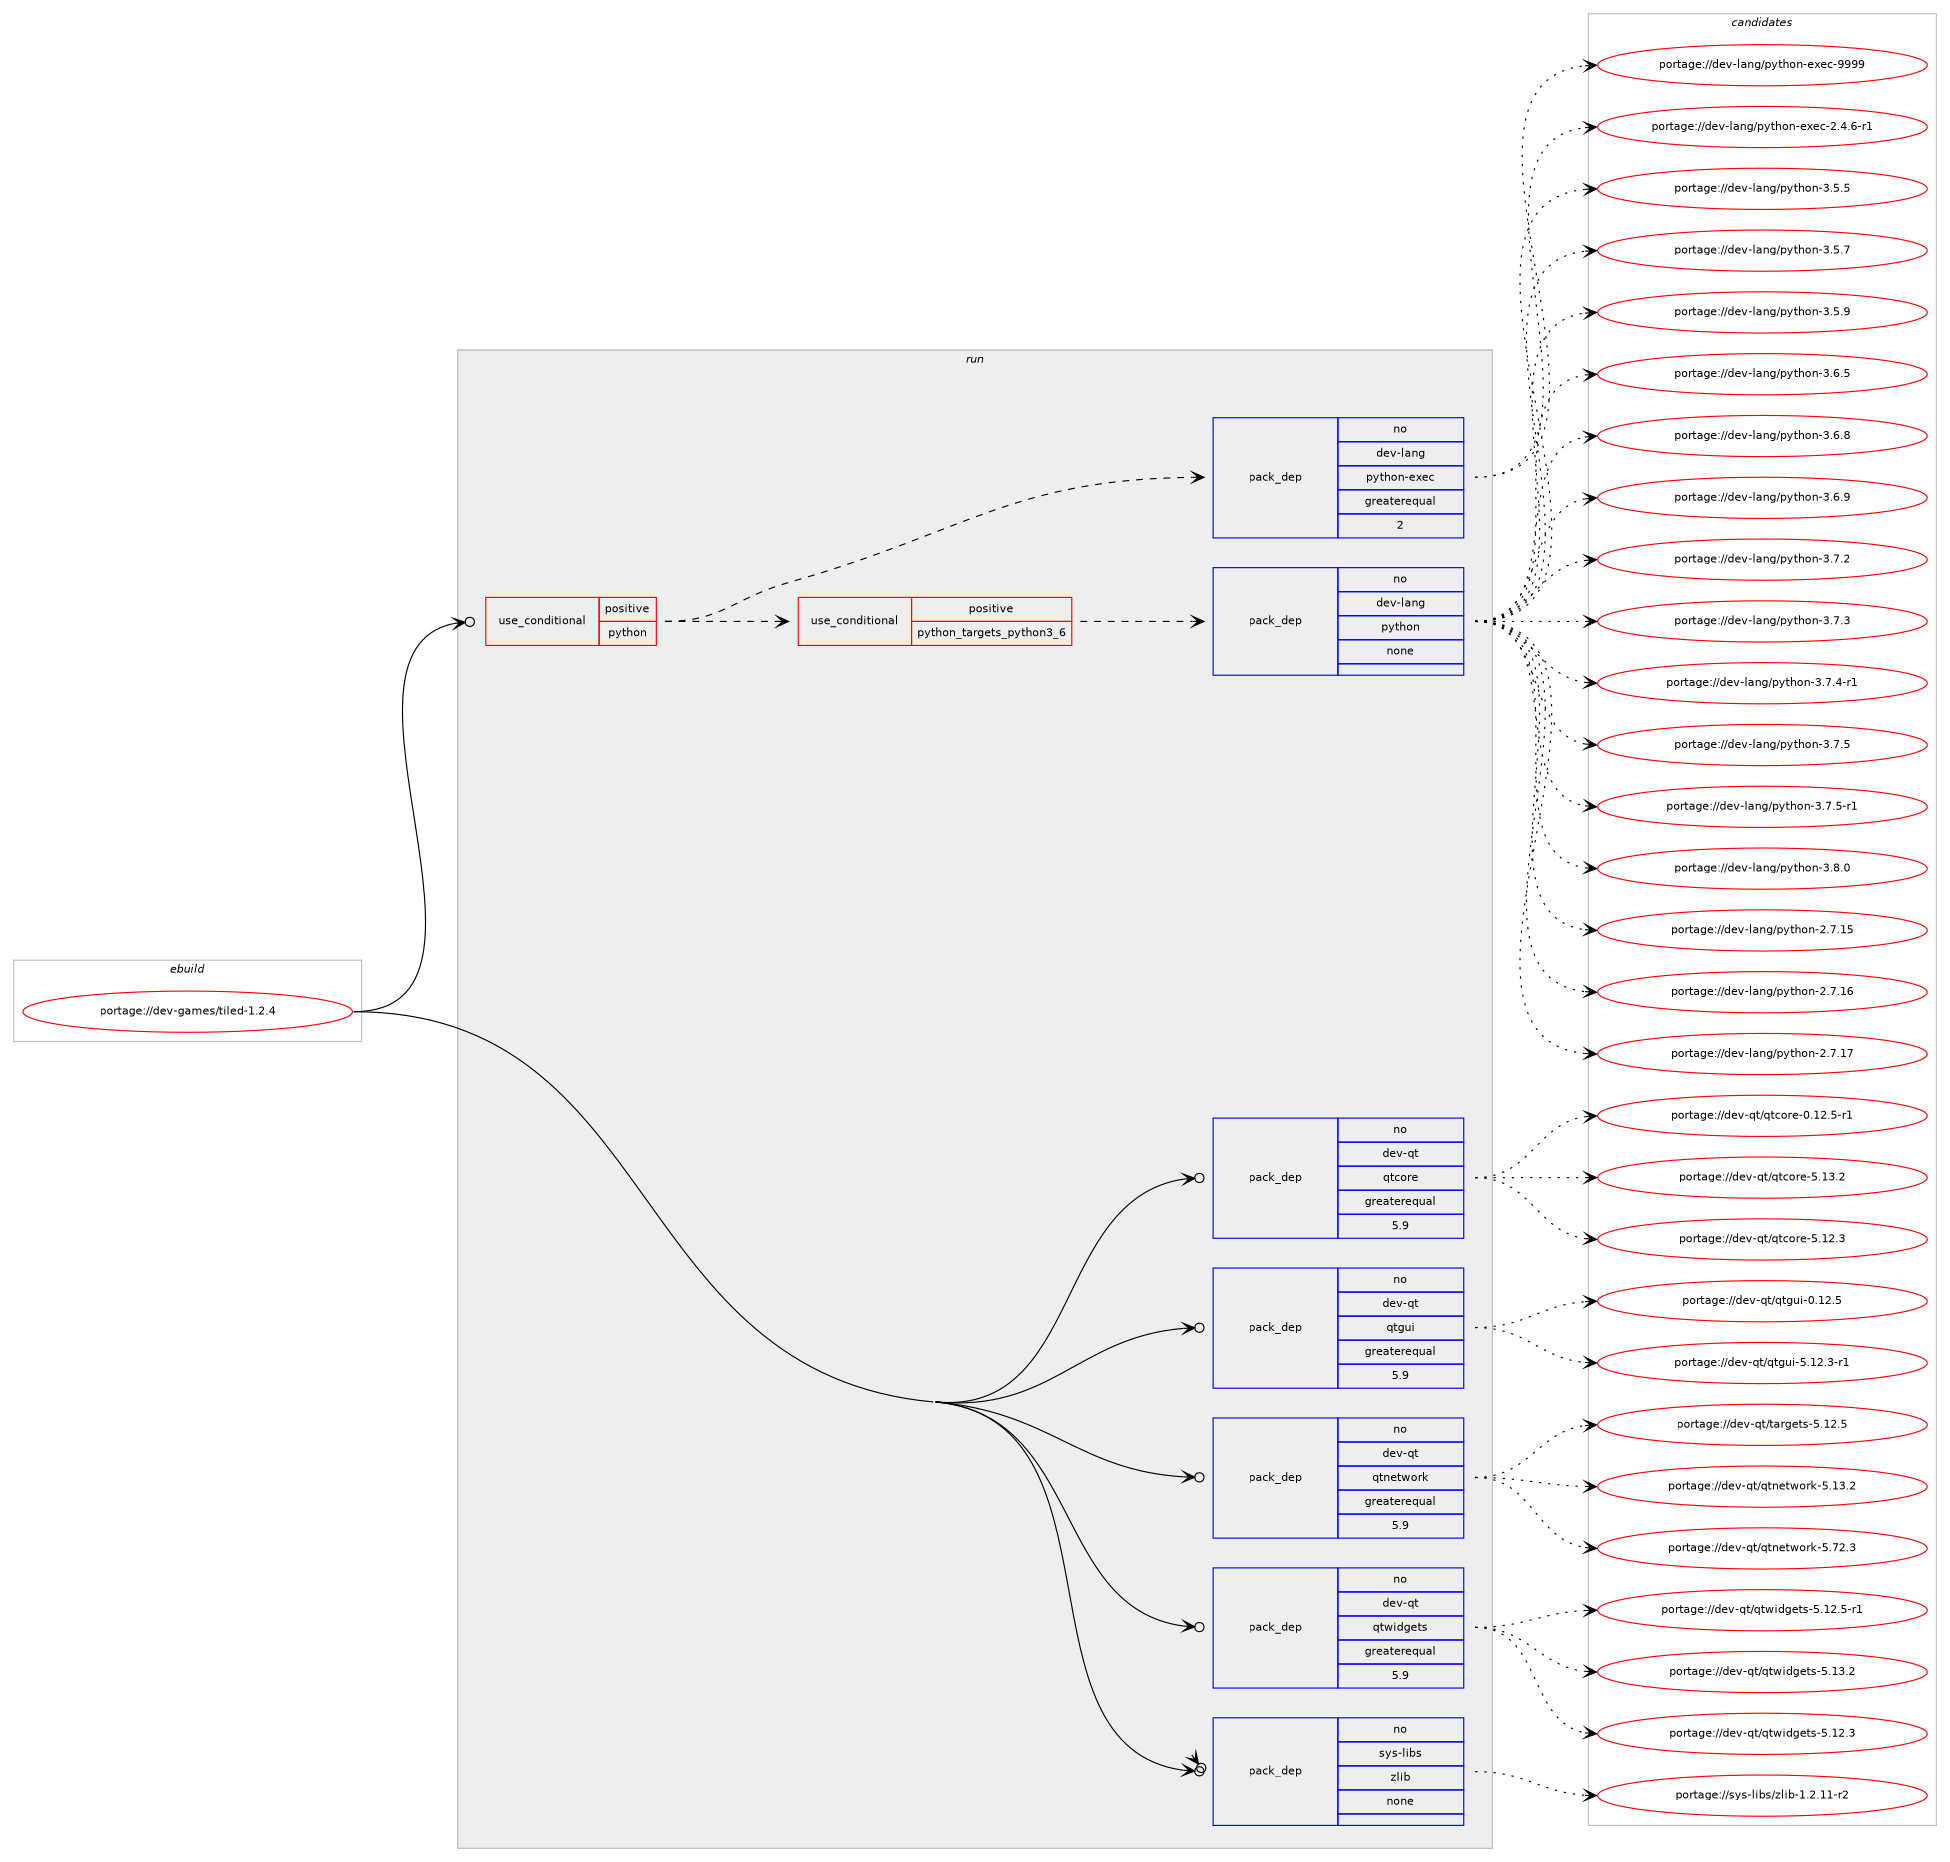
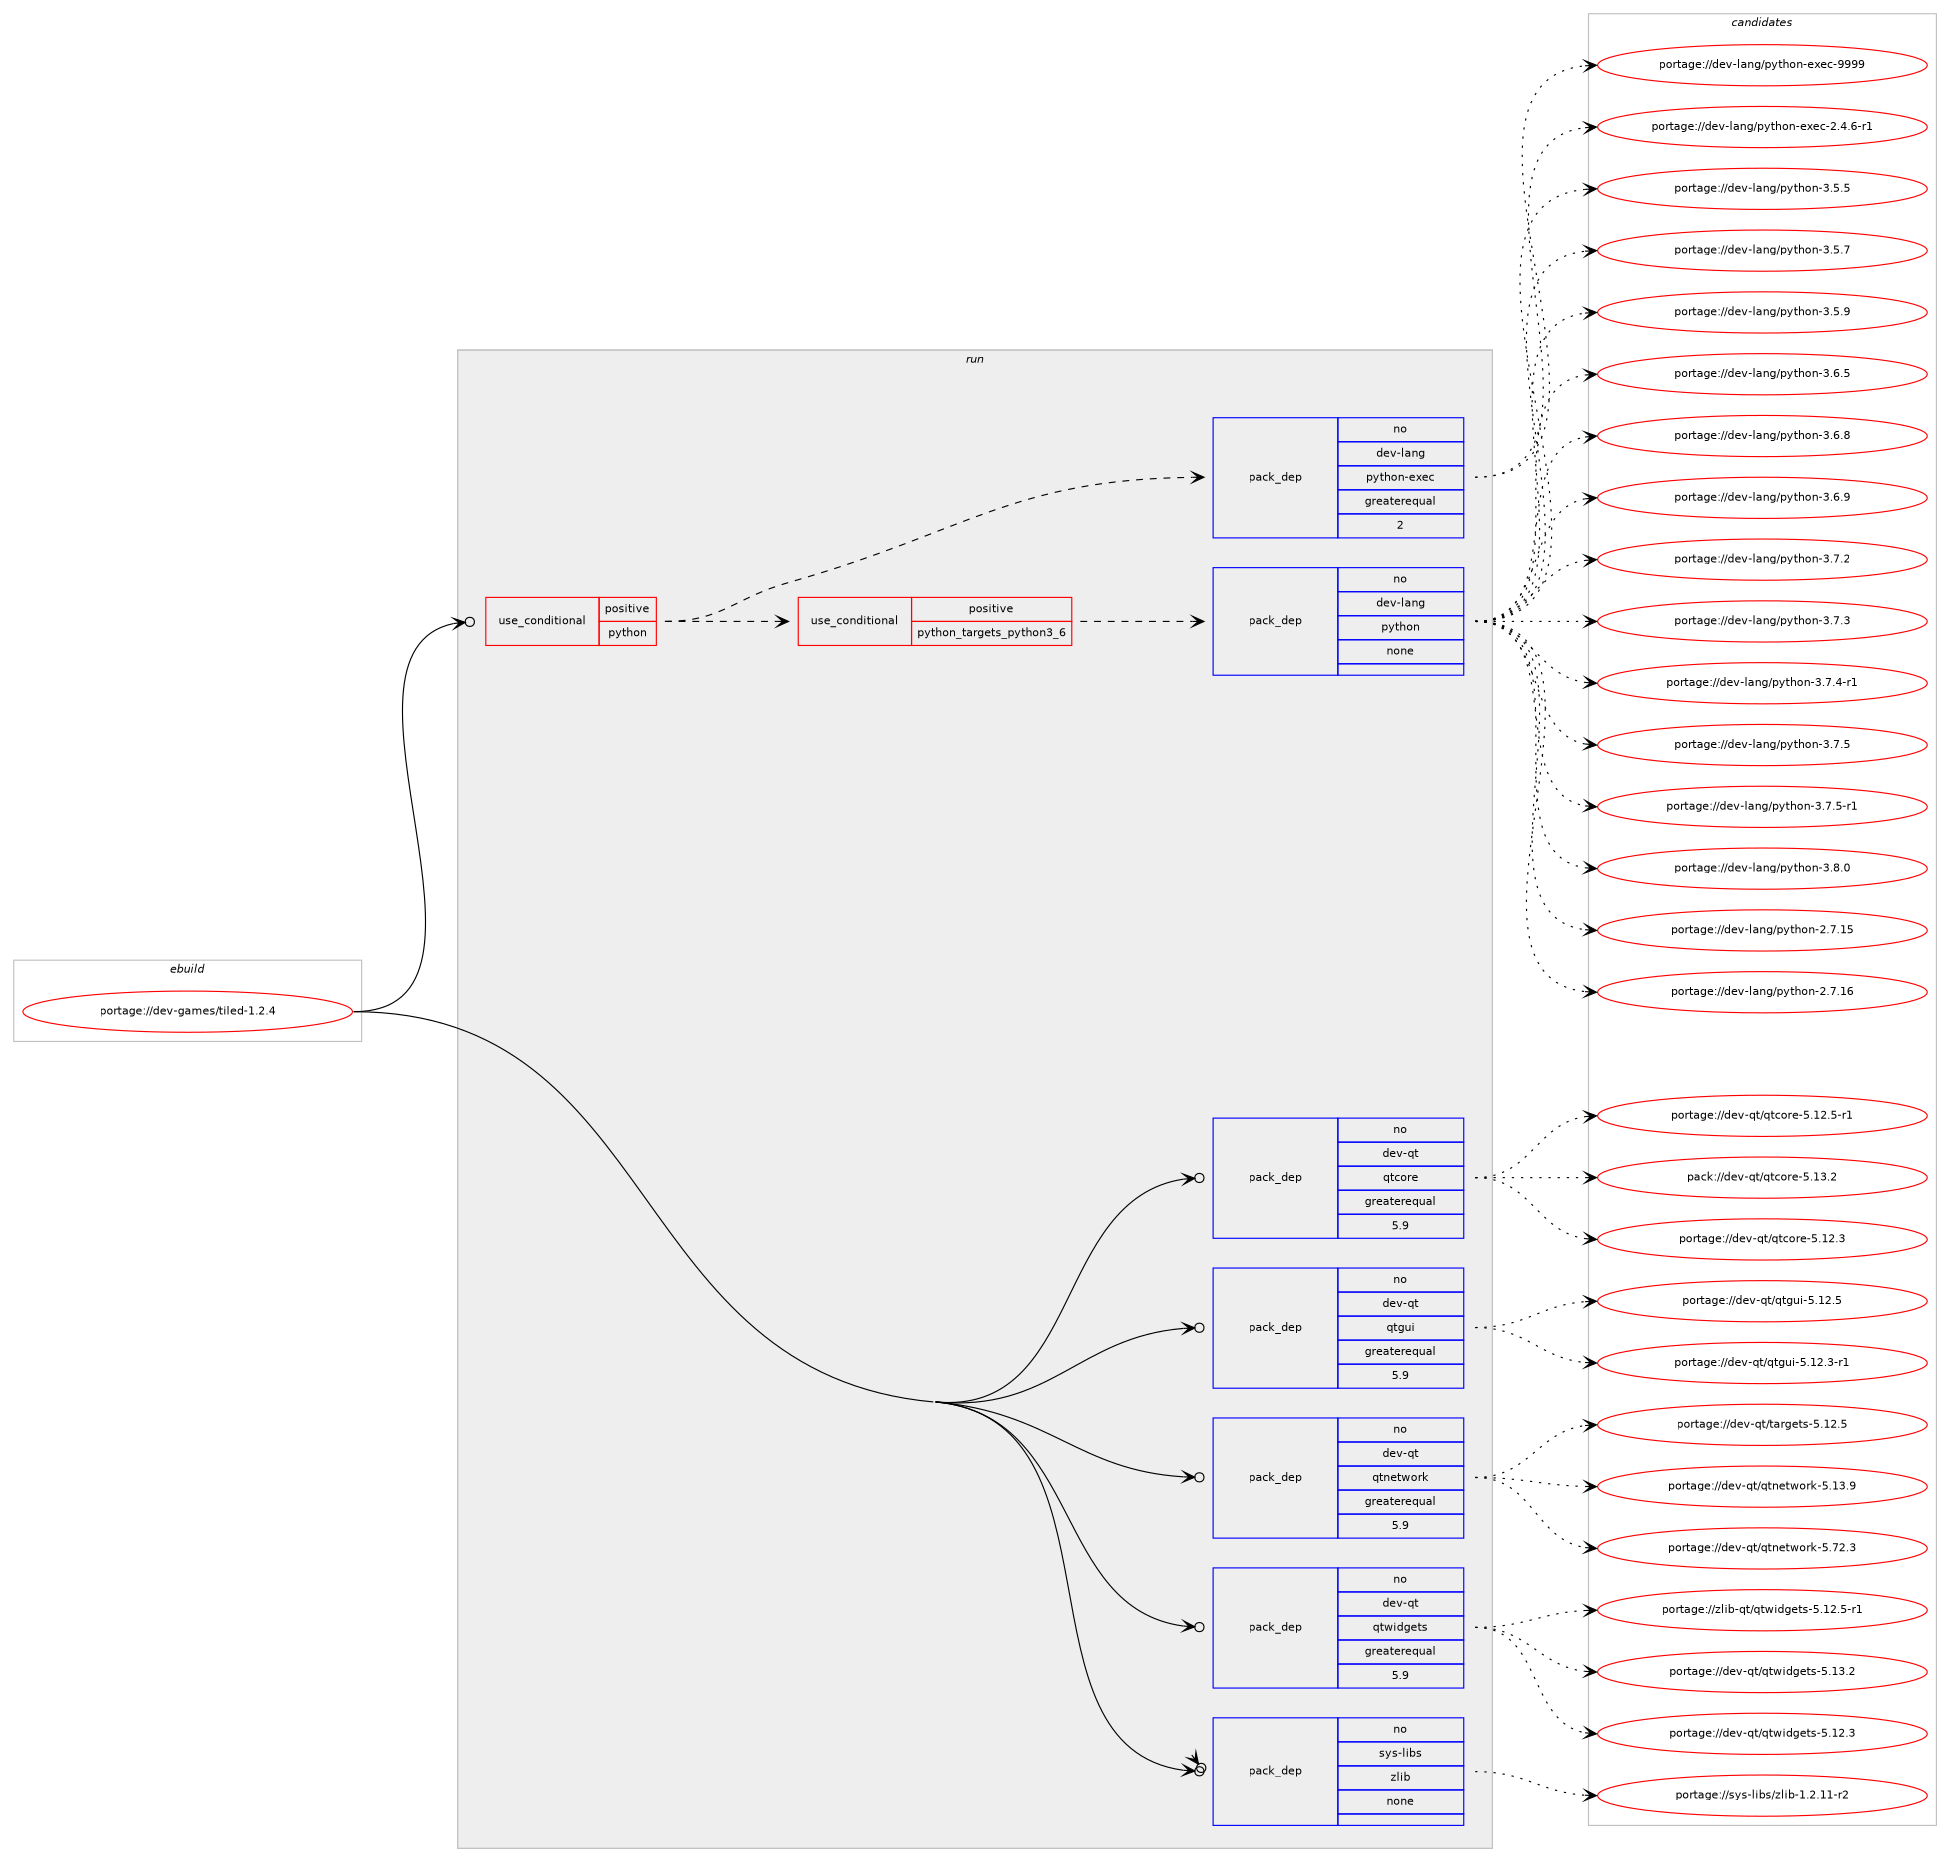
node "portage://dev-lang/python-2.7.17": removed
node "portage://dev-qt/qtcore-0.12.5-r1": label "portage://dev-qt/qtcore-0.12.5-r1" -> "portage://dev-qt/qtcore-5.12.5-r1"
node "portage://dev-qt/qtcore-5.13.2": label "portage://dev-qt/qtcore-5.13.2" -> "pack://dev-qt/qtcore-5.13.2"
node "portage://dev-qt/qtgui-0.12.5": label "portage://dev-qt/qtgui-0.12.5" -> "portage://dev-qt/qtgui-5.12.5"
node "portage://dev-qt/qtnetwork-5.13.2": label "portage://dev-qt/qtnetwork-5.13.2" -> "portage://dev-qt/qtnetwork-5.13.9"
node "portage://dev-qt/qtwidgets-5.12.5-r1": label "portage://dev-qt/qtwidgets-5.12.5-r1" -> "portage://zlib-qt/qtwidgets-5.12.5-r1"
